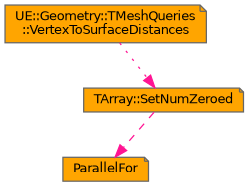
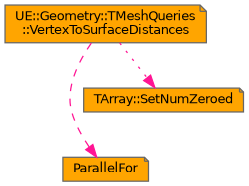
edge "TArray::SetNumZeroed" -> "ParallelFor": now "UE::Geometry::TMeshQueries ::VertexToSurfaceDistances" -> "ParallelFor"
